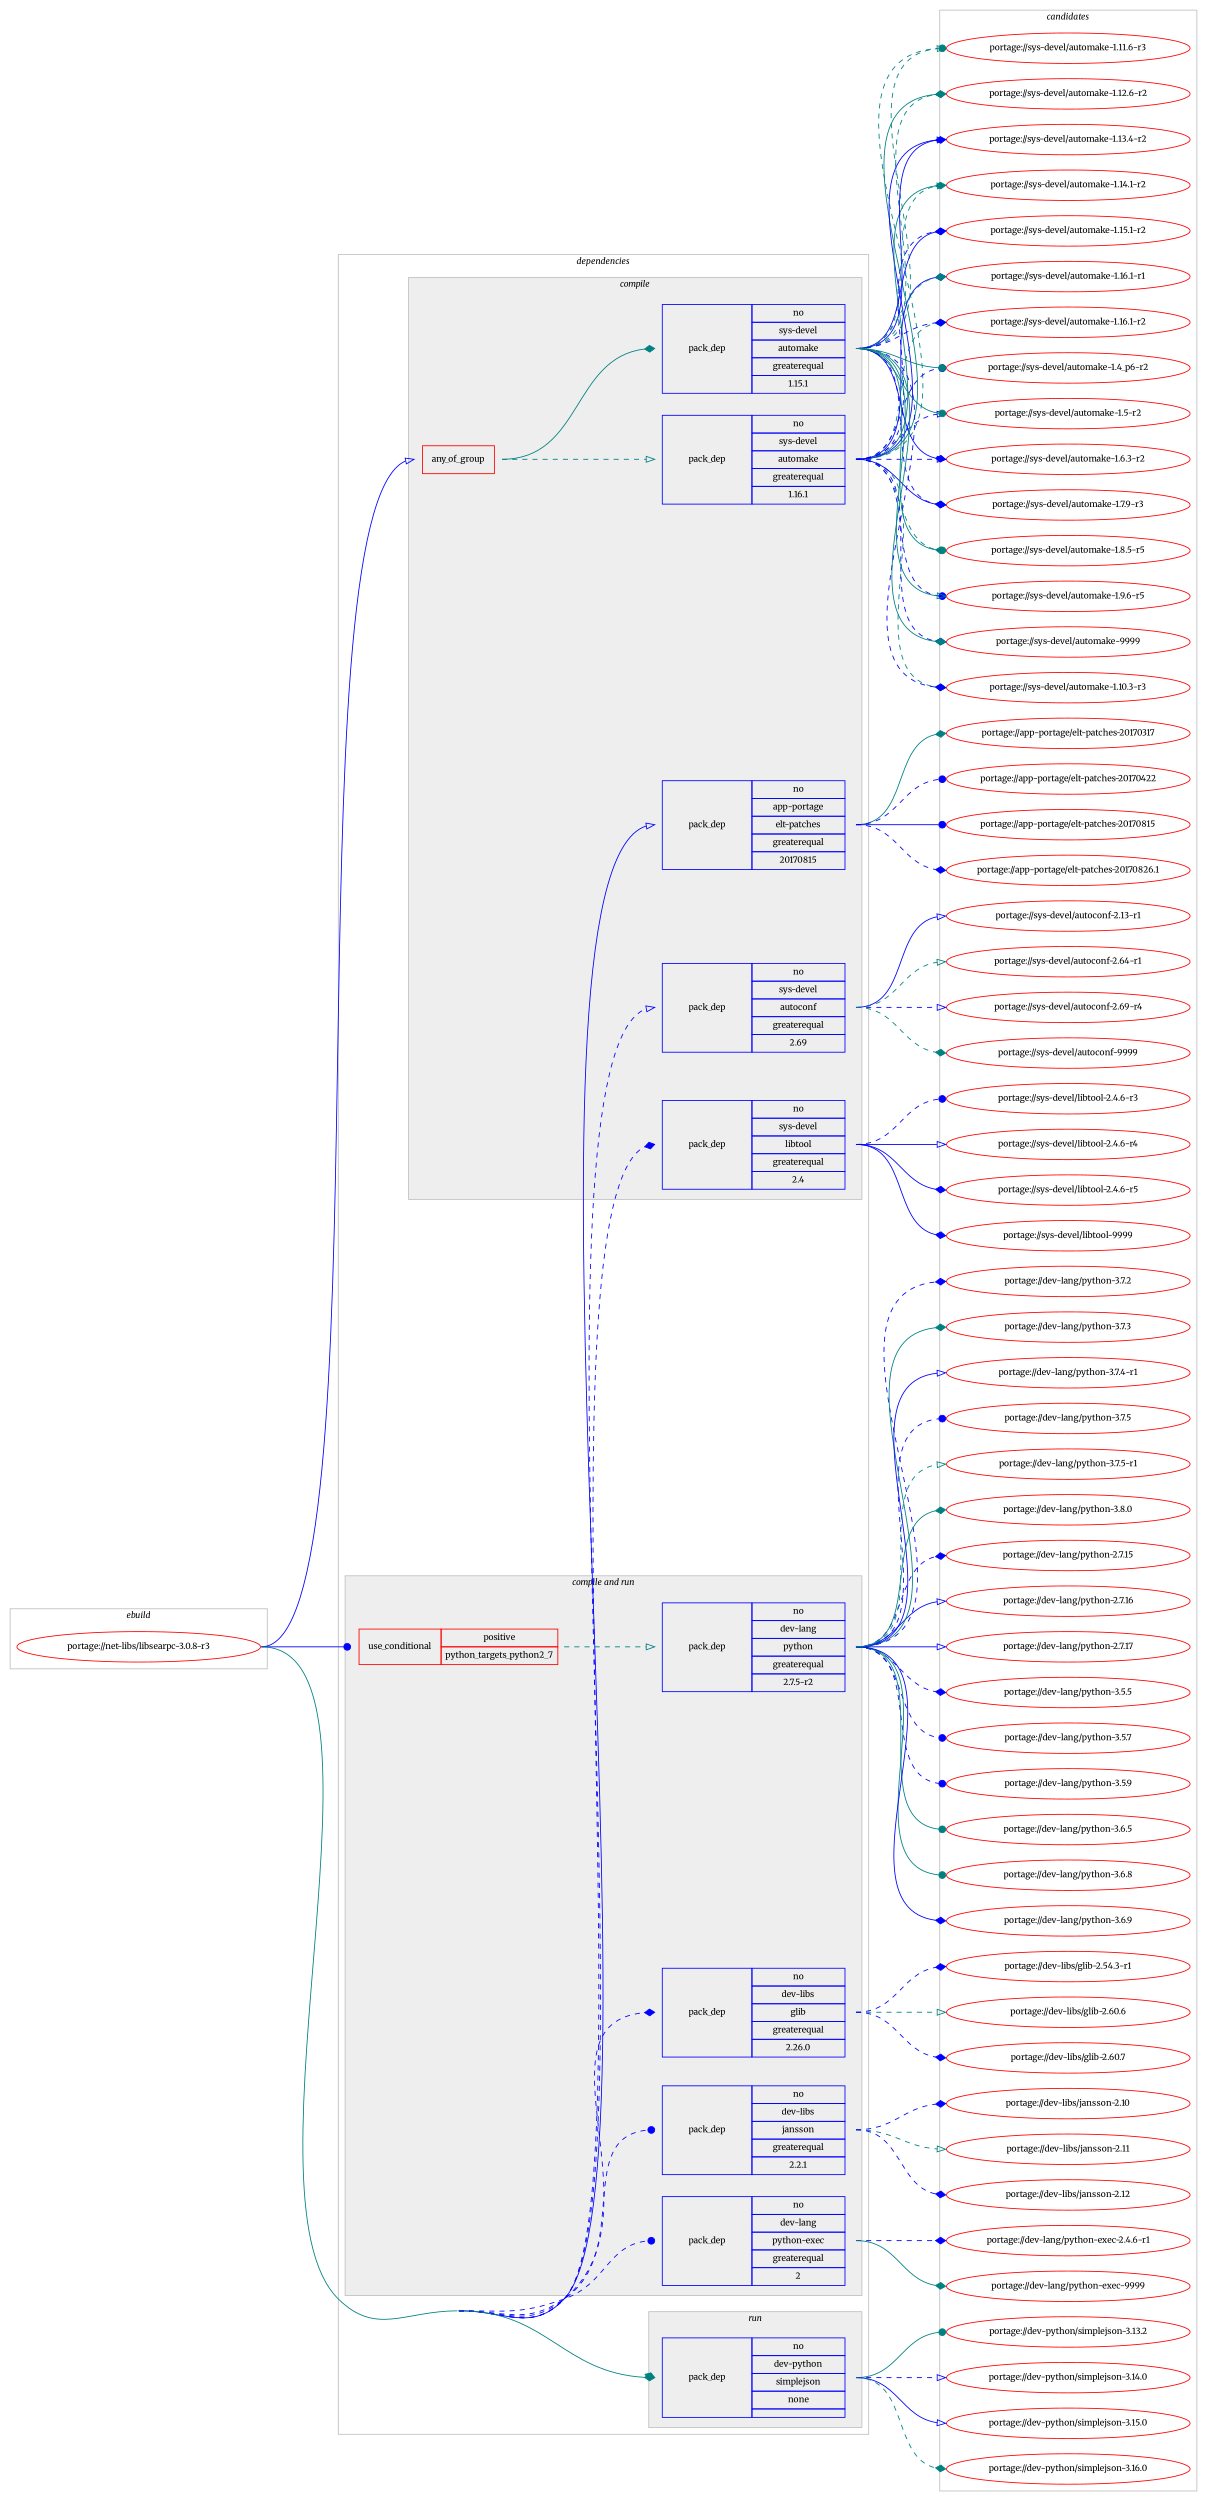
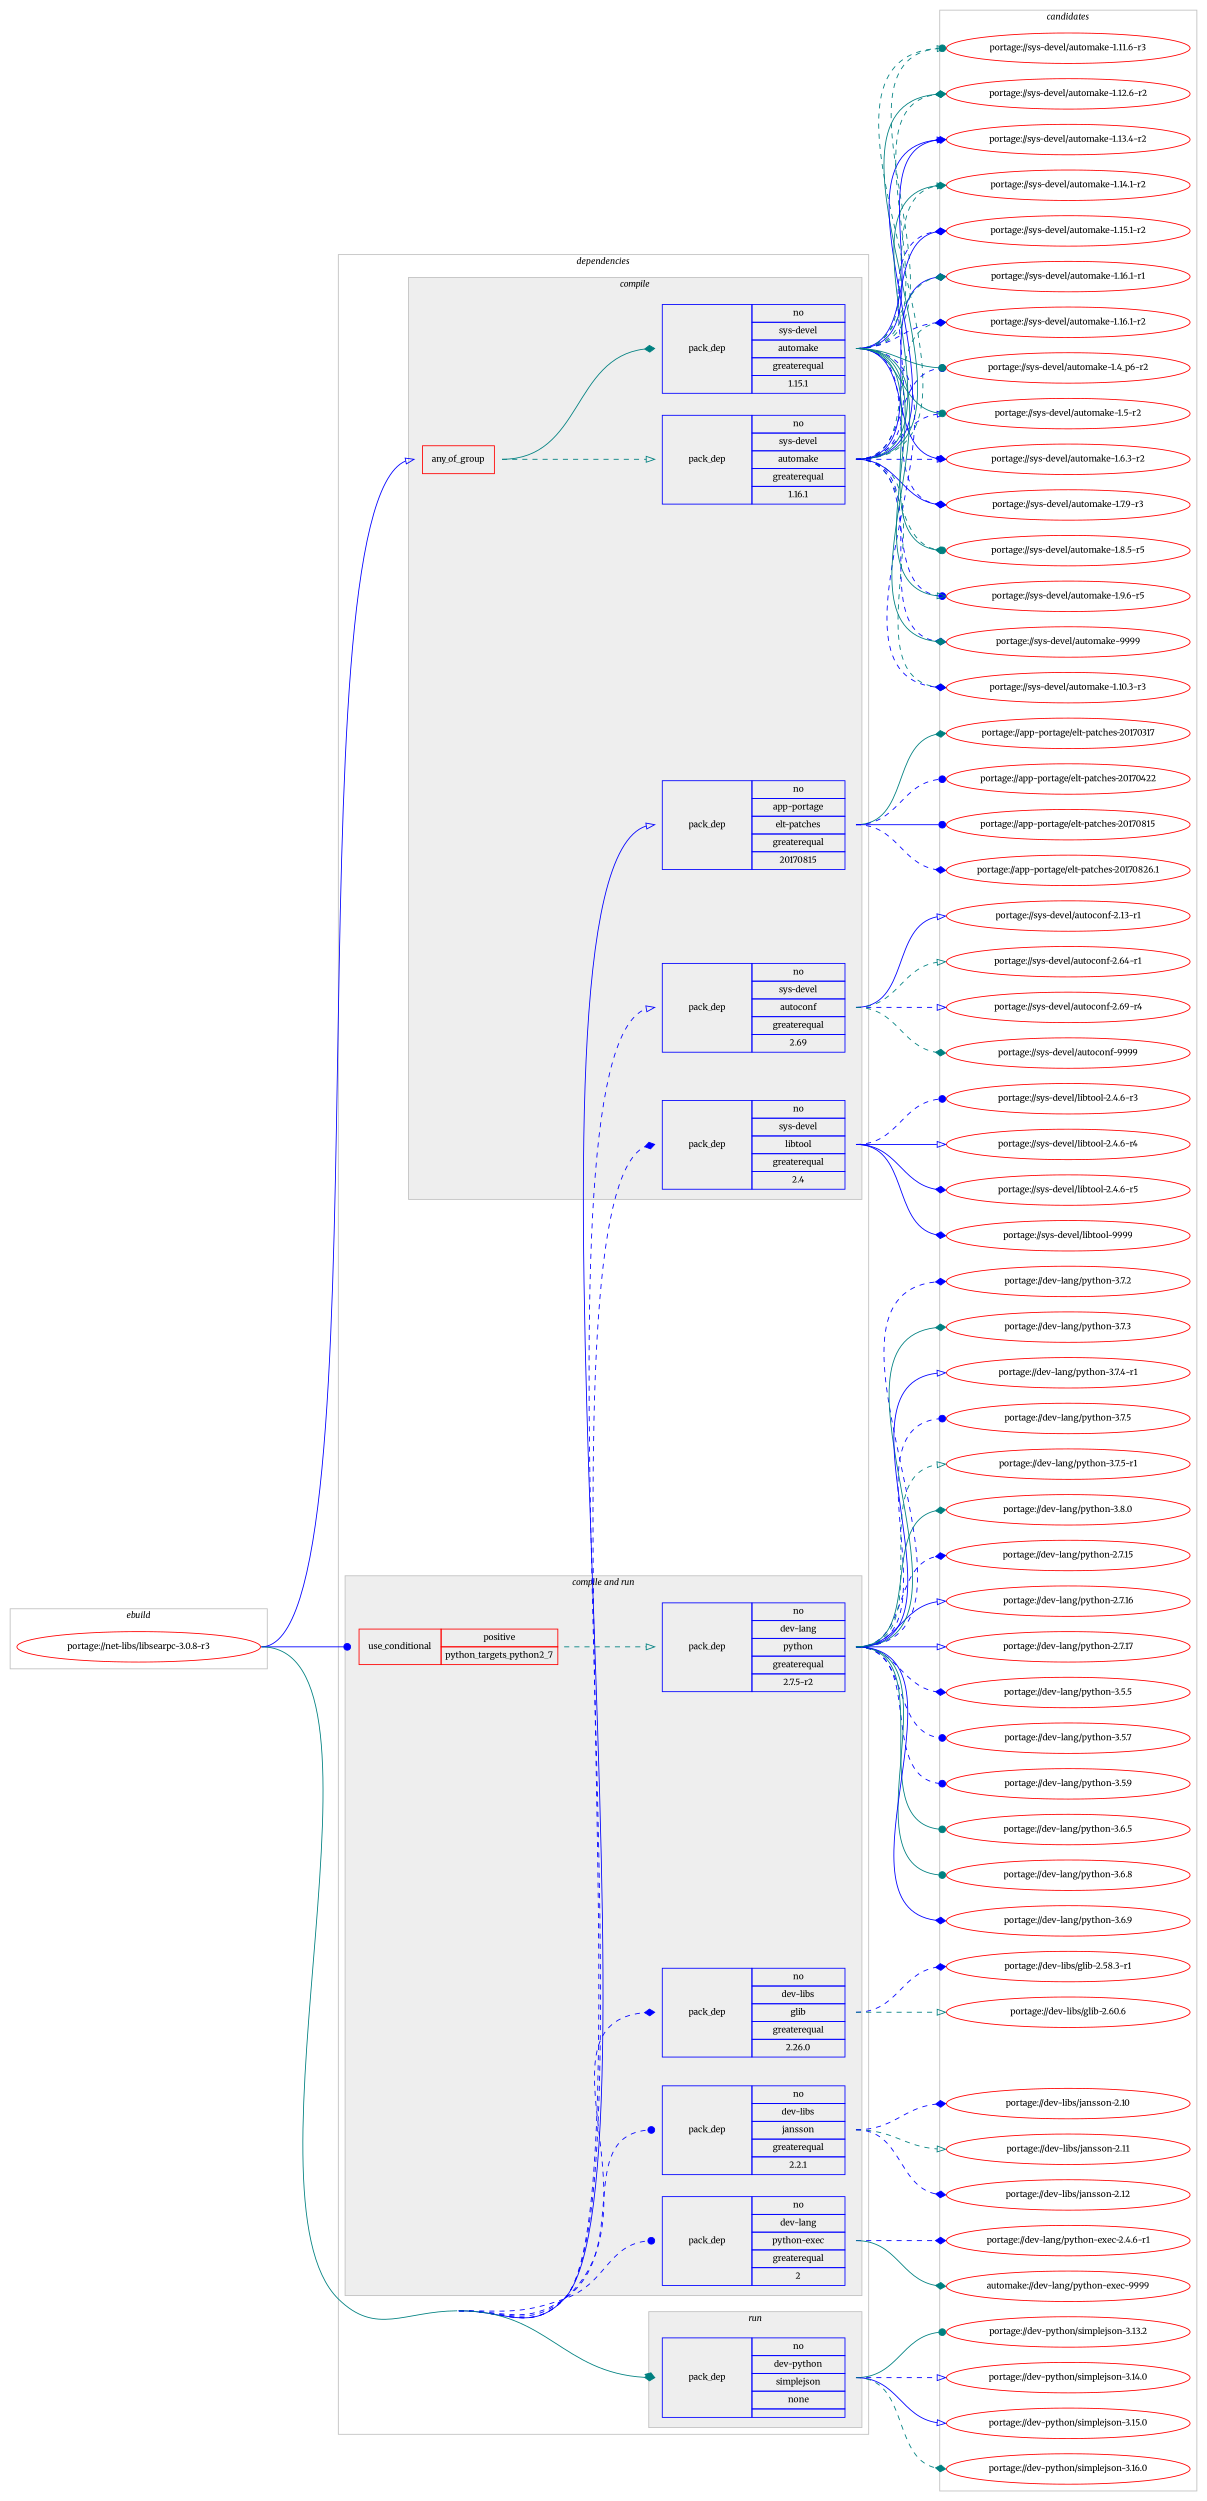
node "portage://dev-libs/glib-2.54.3-r1": label "portage://dev-libs/glib-2.54.3-r1" -> "portage://dev-libs/glib-2.58.3-r1"
node "portage://dev-libs/glib-2.60.7": removed
node "portage://dev-lang/python-exec-9999": label "portage://dev-lang/python-exec-9999" -> "automake://dev-lang/python-exec-9999"
